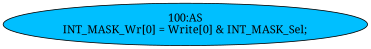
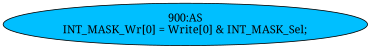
node "100:AS INT_MASK_Wr[0] = Write[0] & INT_MASK_Sel;": label "100:AS INT_MASK_Wr[0] = Write[0] & INT_MASK_Sel;" -> "900:AS INT_MASK_Wr[0] = Write[0] & INT_MASK_Sel;"
